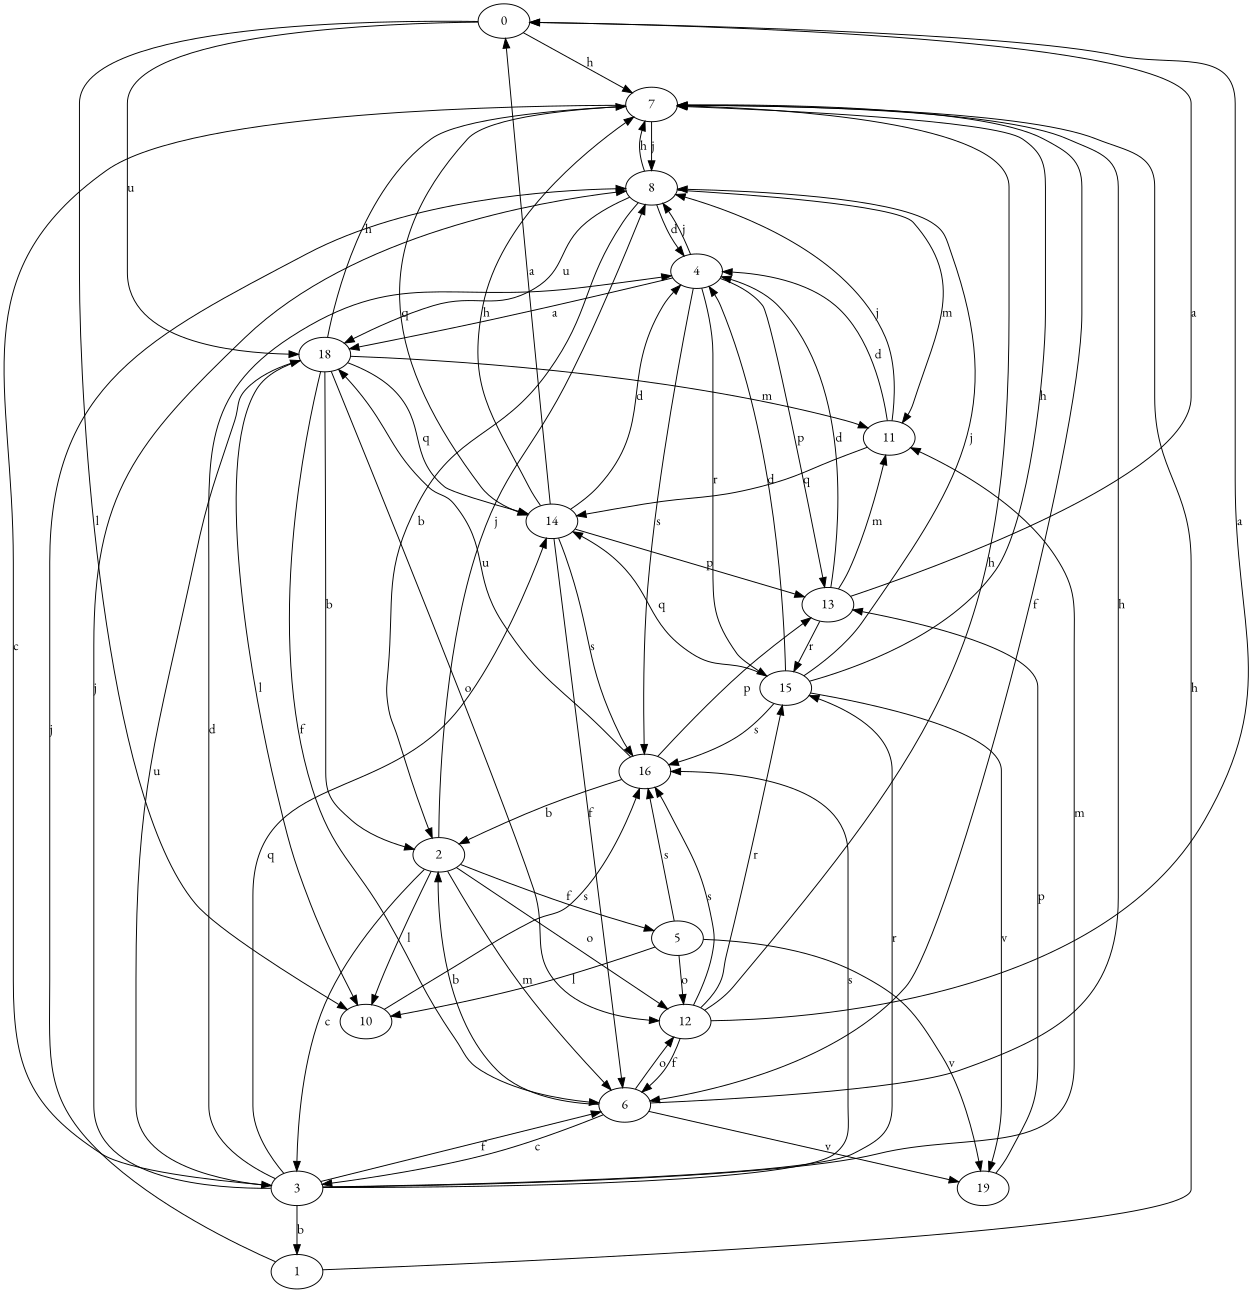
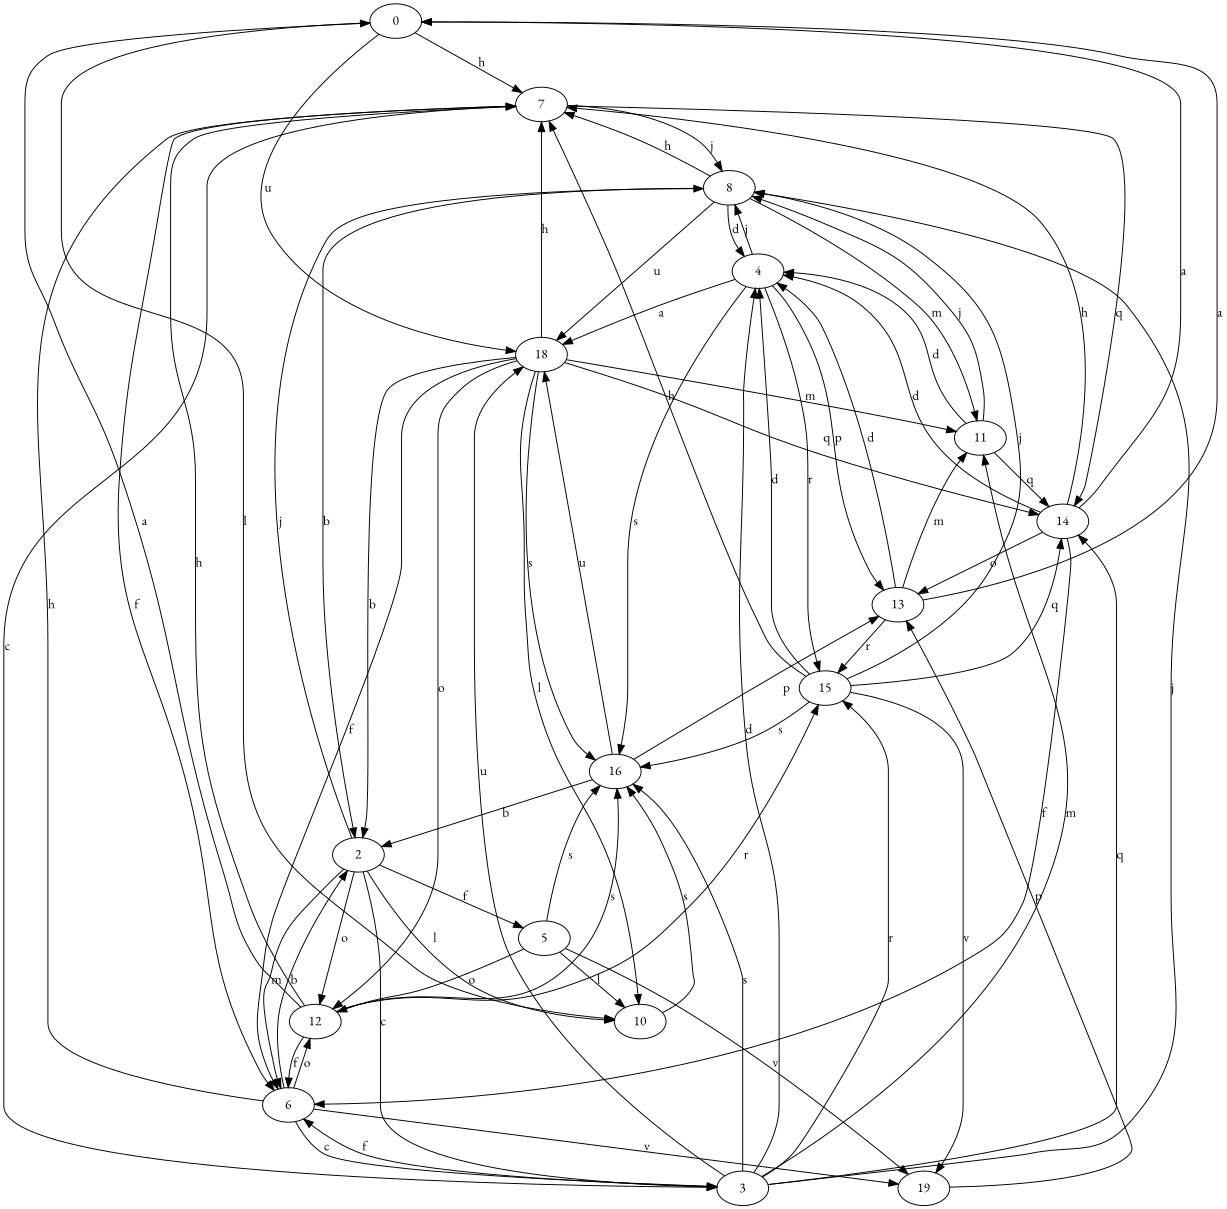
edge "14" -> "13": label "p" -> "o"
edge "14" -> "16": now "18" -> "16"
node "1": removed
